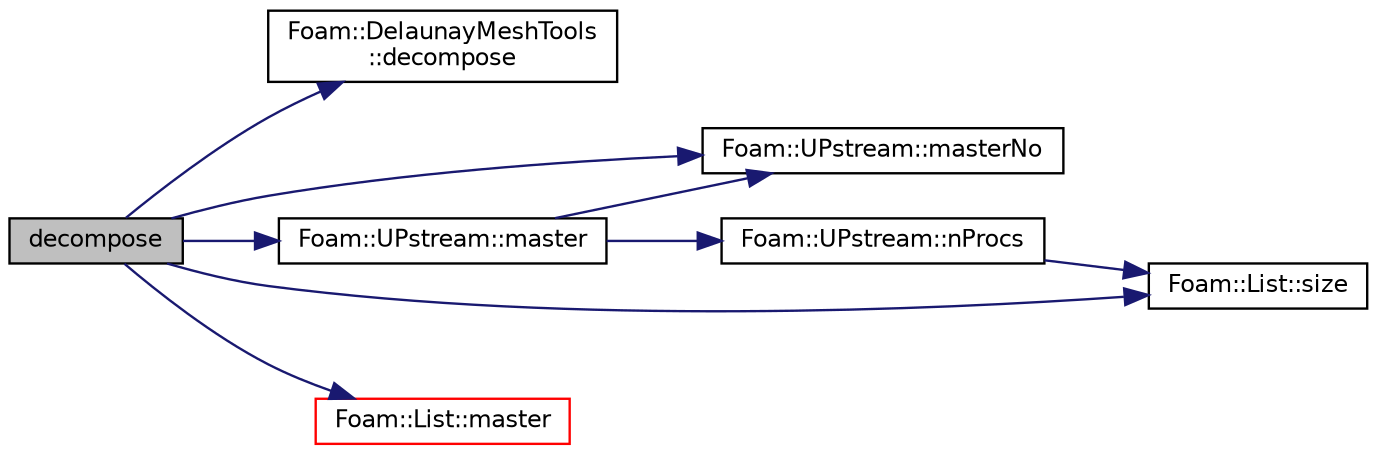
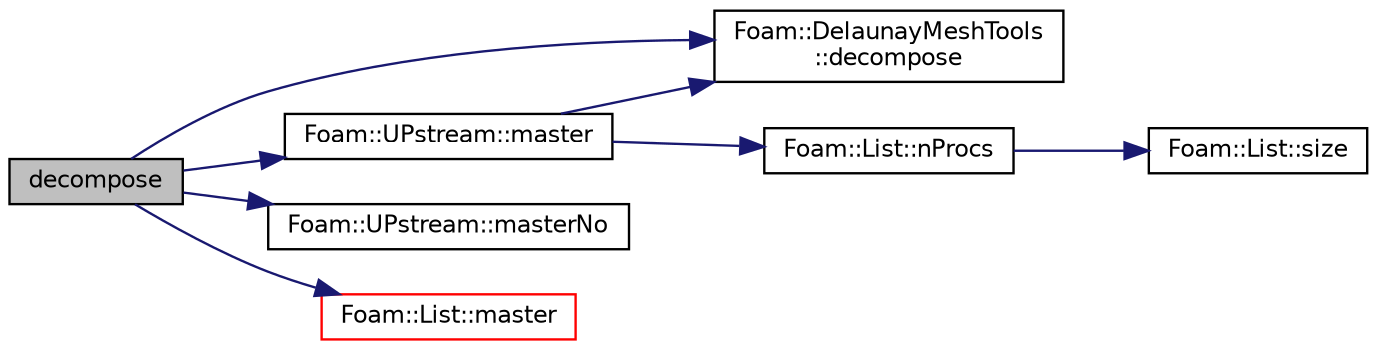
edge "Foam::UPstream::master" -> "Foam::UPstream::masterNo": now "Foam::UPstream::master" -> "Foam::DelaunayMeshTools ::decompose"
node "Foam::UPstream::nProcs": label "Foam::UPstream::nProcs" -> "Foam::List::nProcs"
edge "decompose" -> "Foam::List::size": removed
